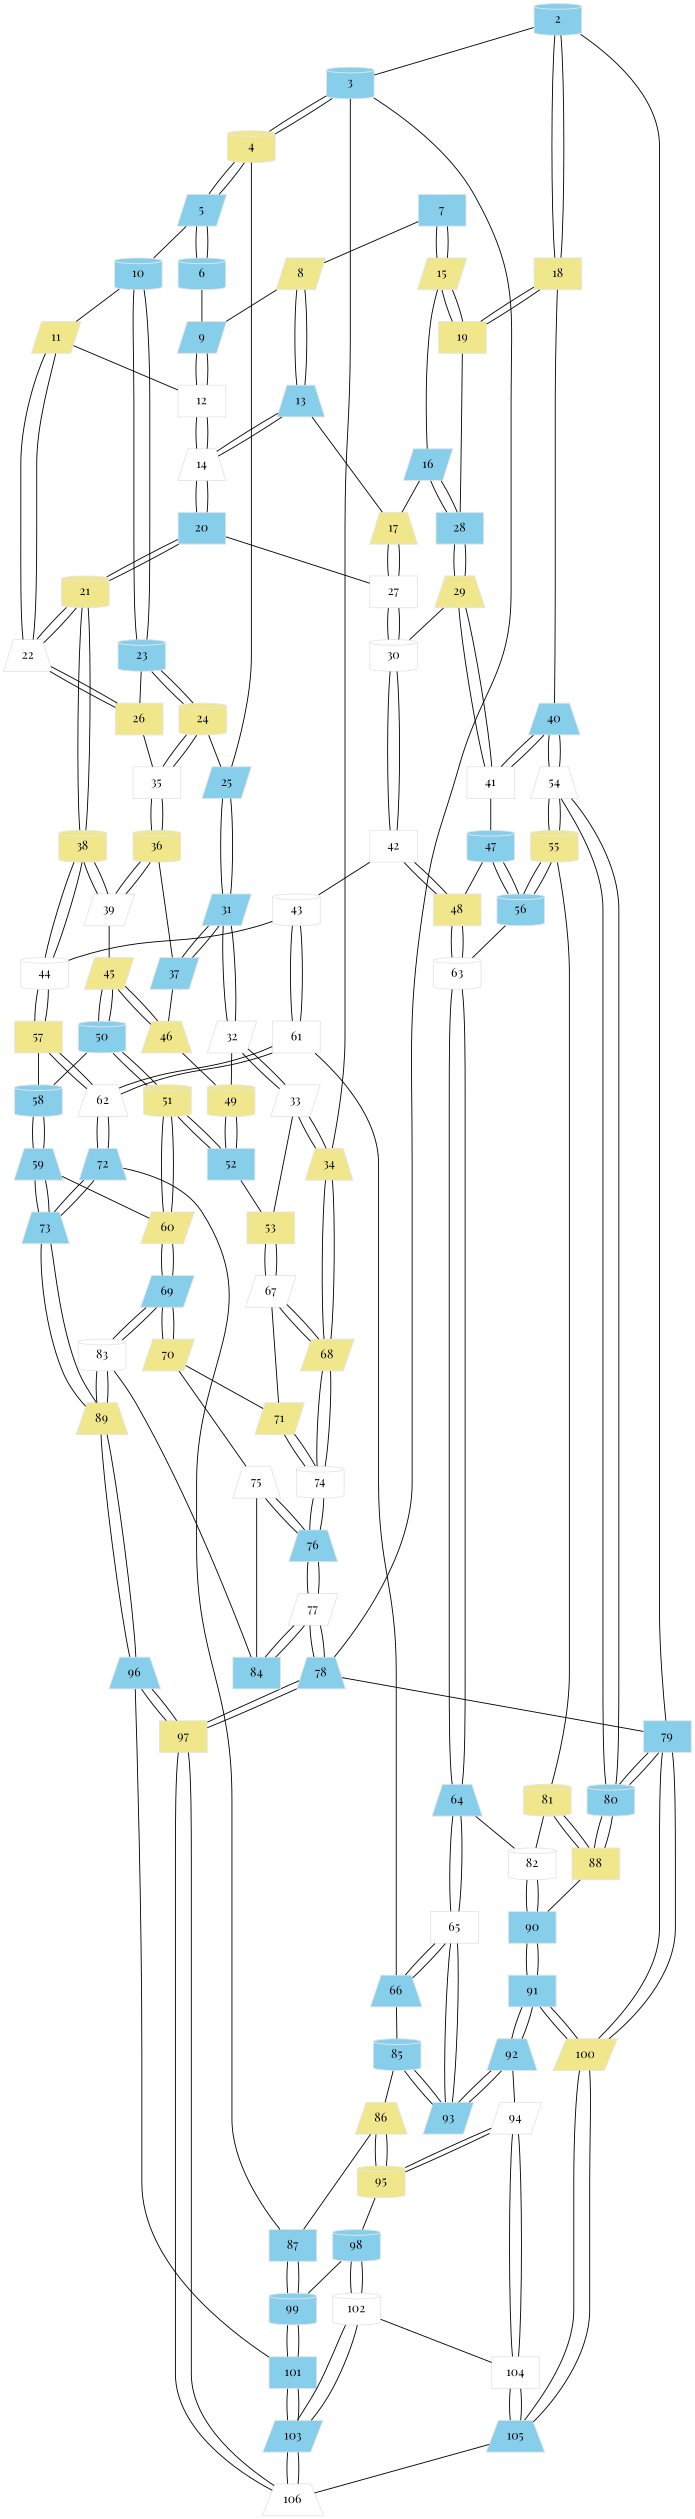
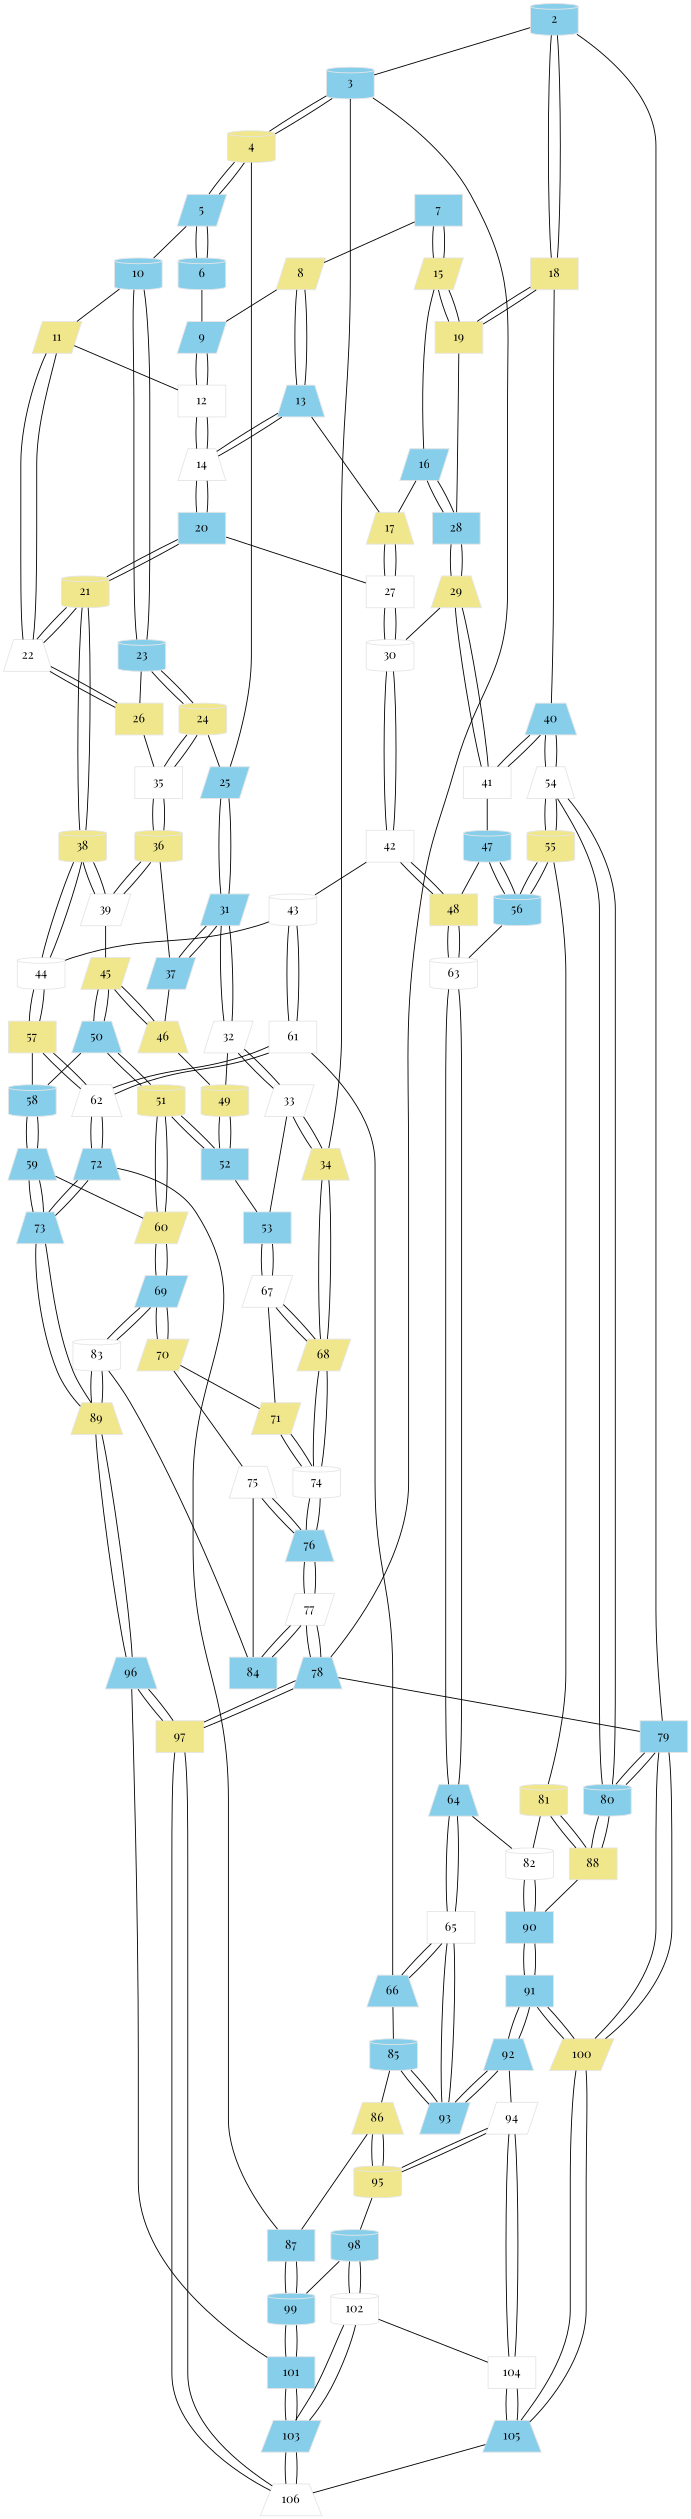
node "50": shape cylinder -> trapezium
node "53": fillcolor khaki -> skyblue
